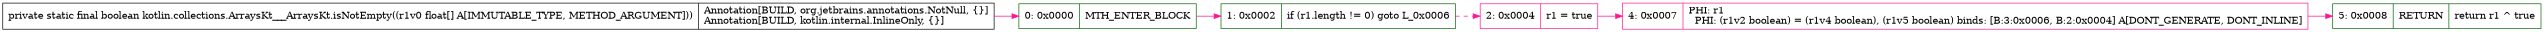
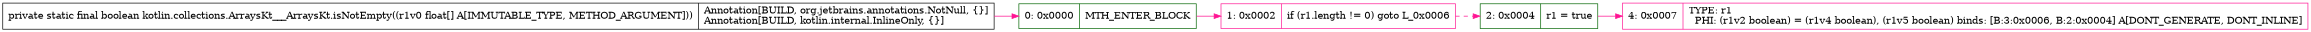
node "4: 0x0007": text "PHI: r1" -> "TYPE: r1"
node "1: 0x0002": color darkgreen -> deeppink
node "2: 0x0004": color deeppink -> darkgreen
node "5: 0x0008": removed
